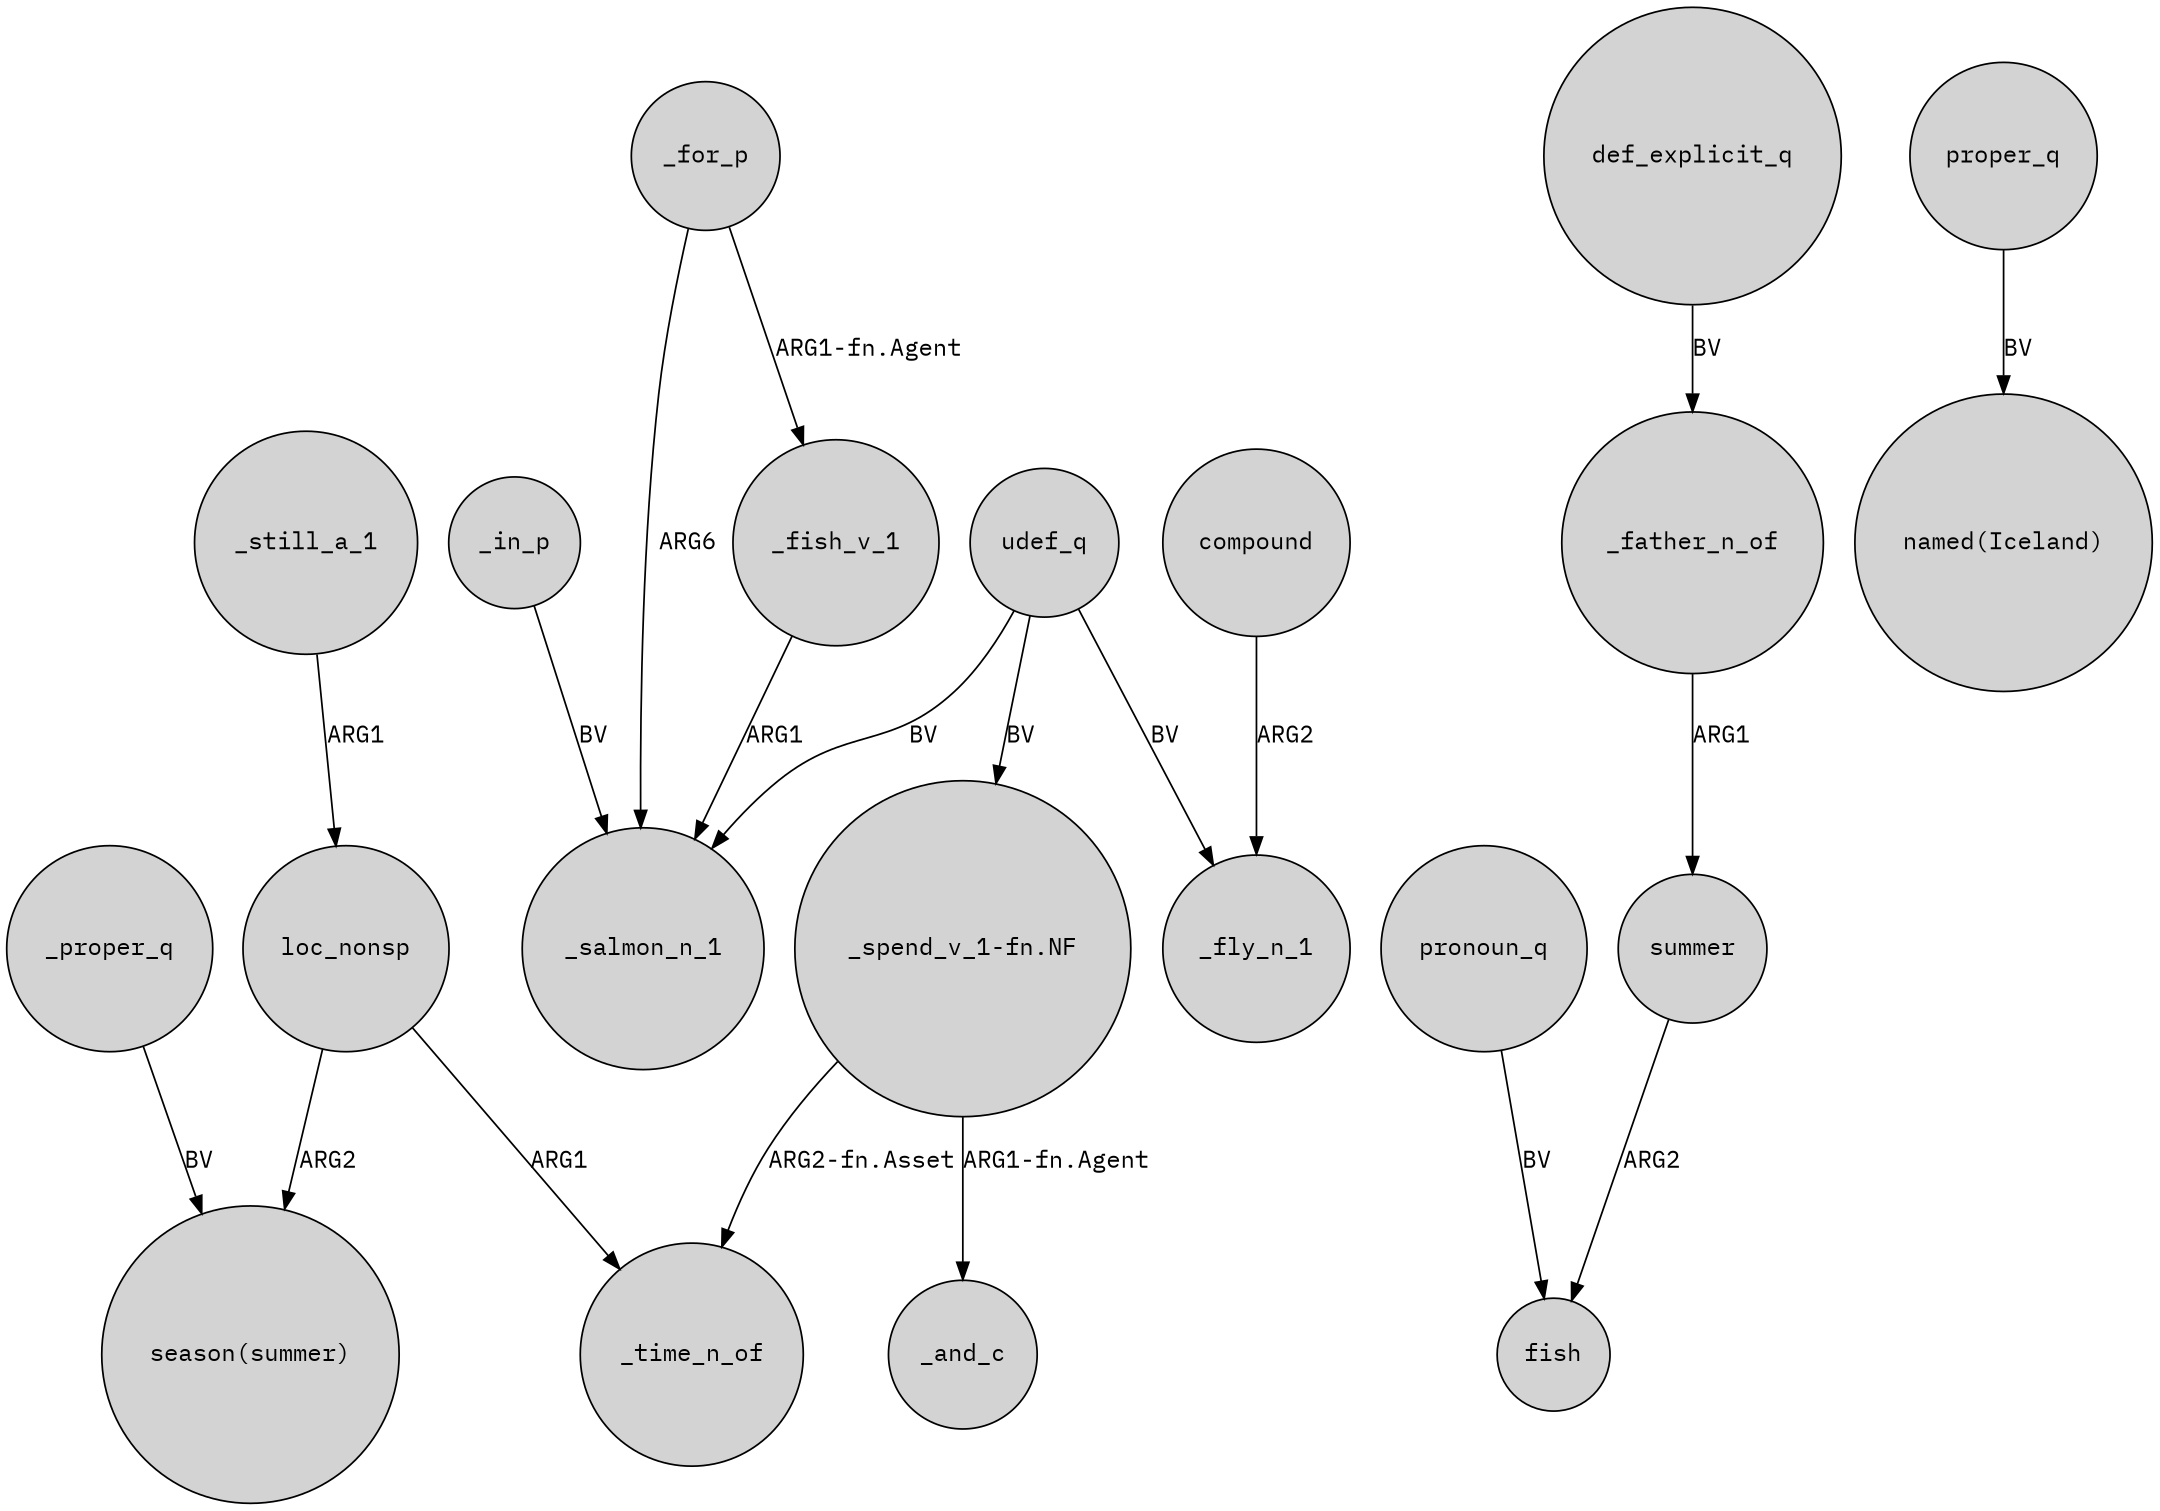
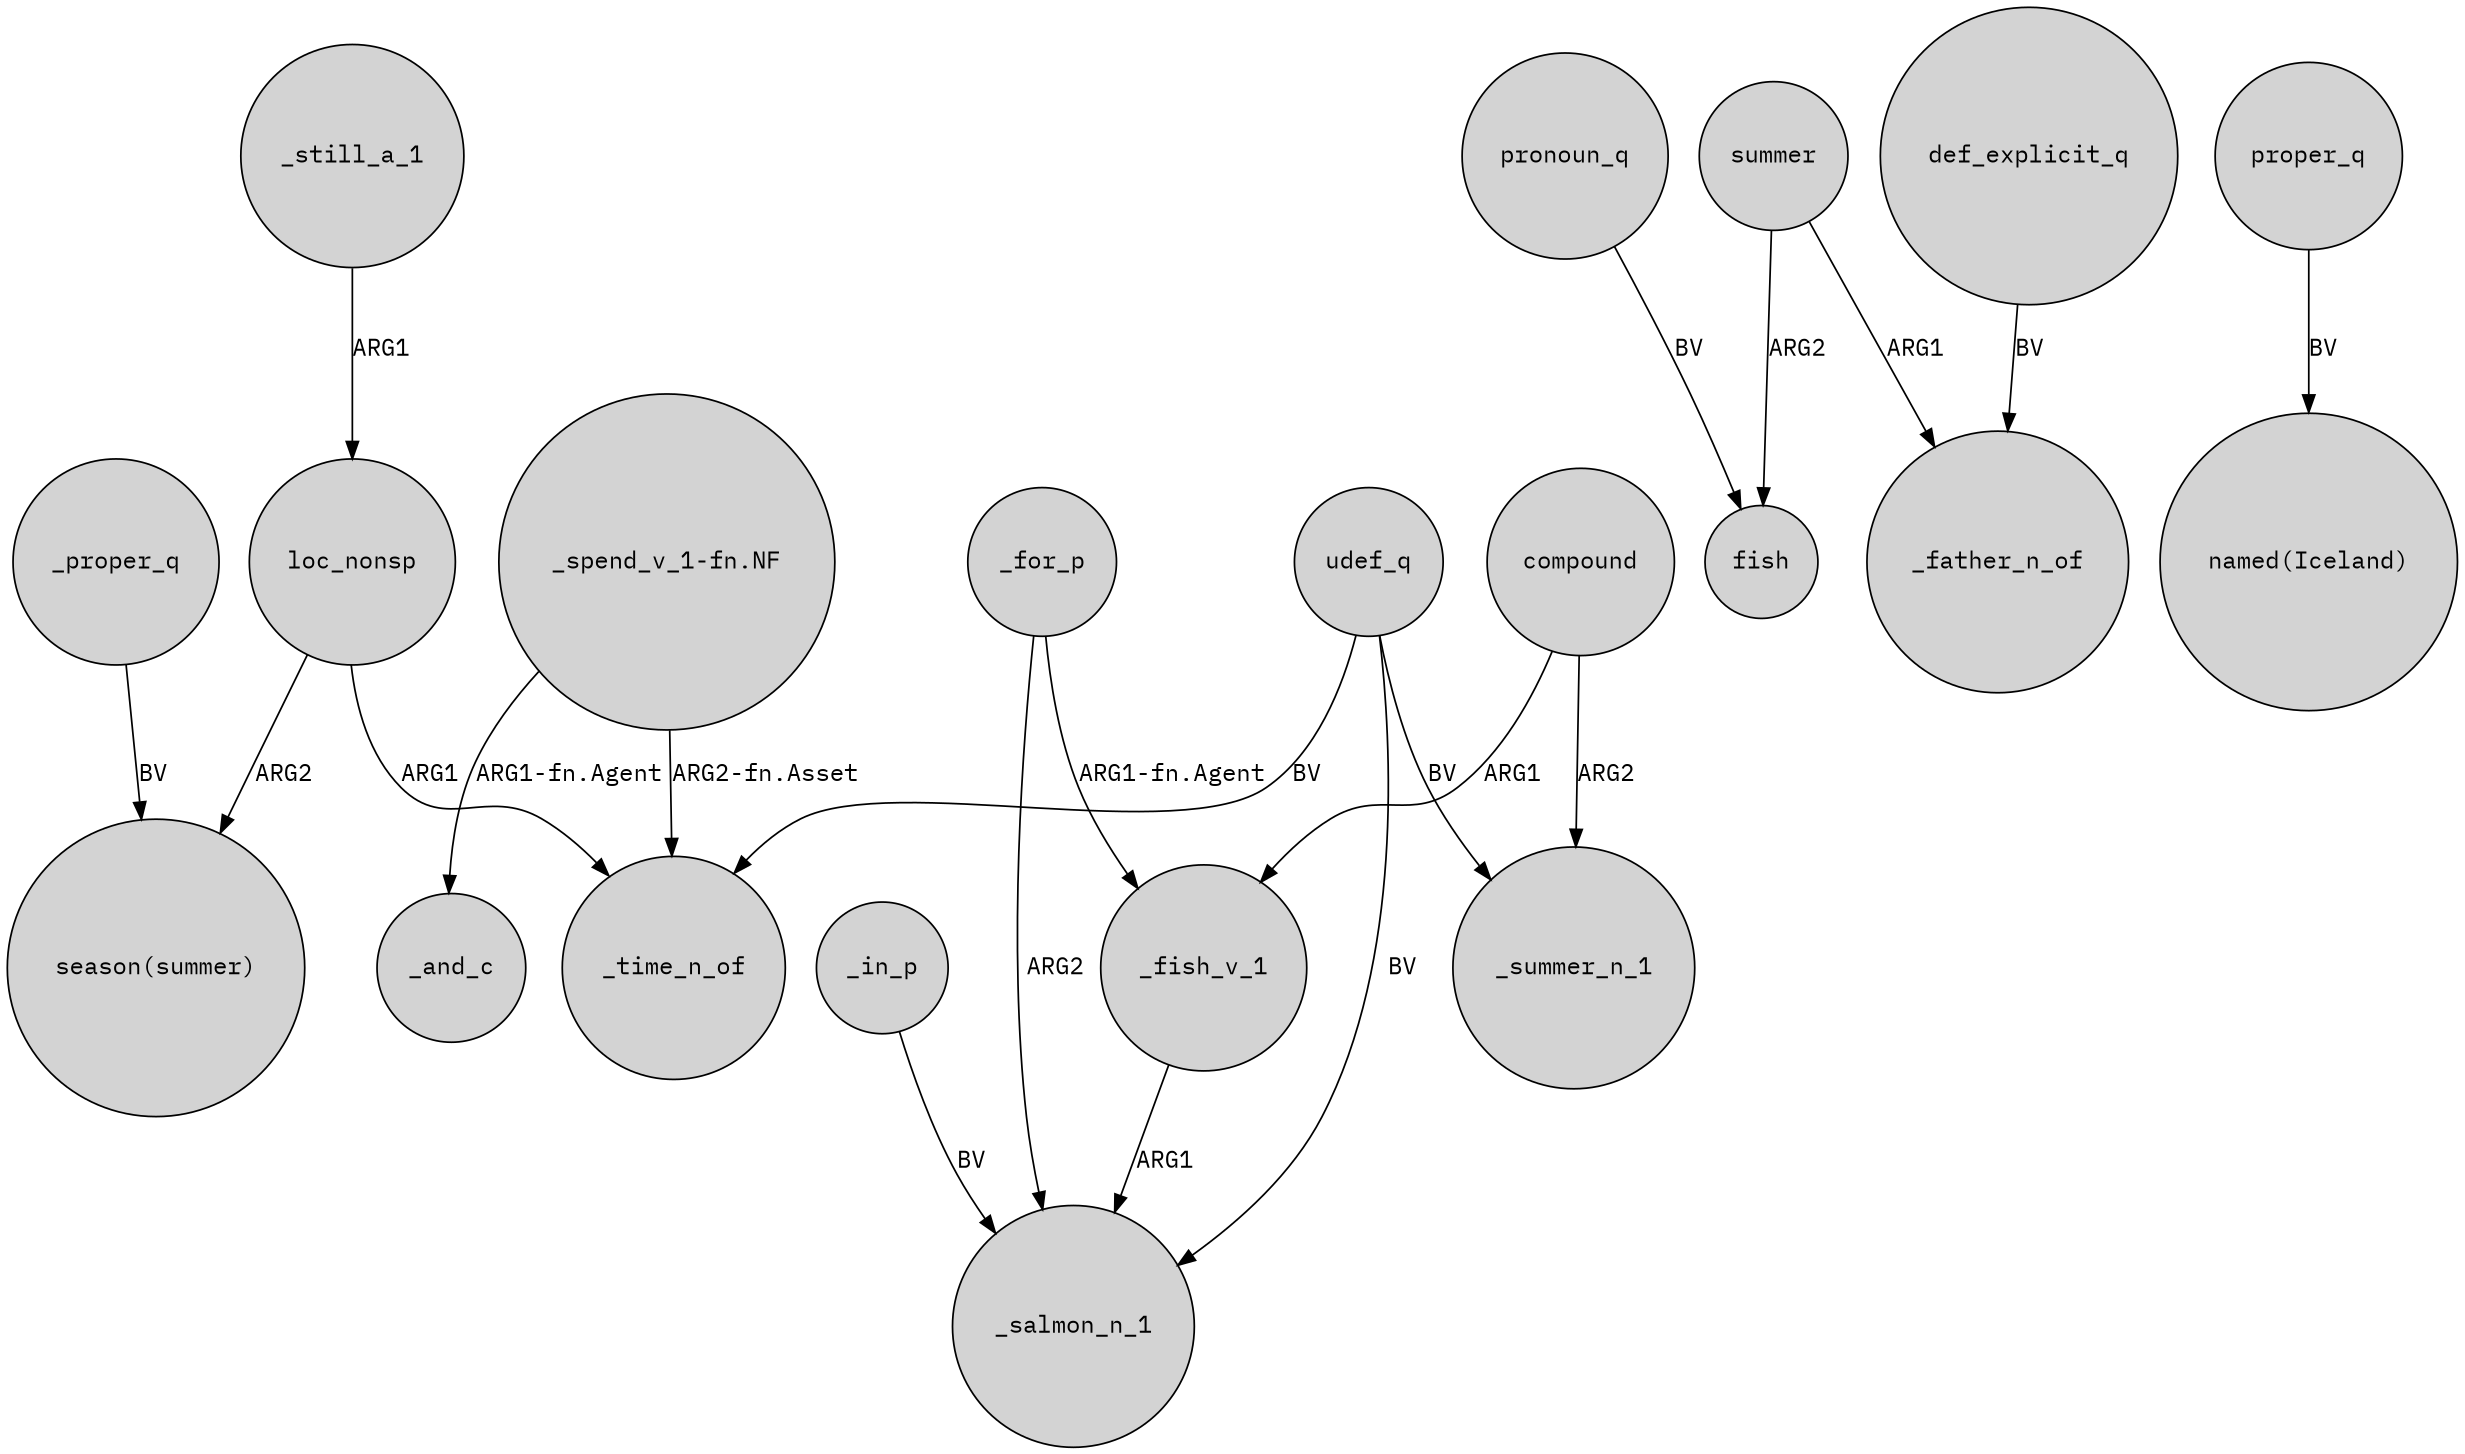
edge "_for_p" -> "_salmon_n_1": label "ARG6" -> "ARG2"
edge "udef_q" -> "_spend_v_1-fn.NF": now "udef_q" -> "_time_n_of"
edge "_father_n_of" -> "summer": reversed
edge "compound" -> "_fish_v_1": added, label "ARG1"
node "_fly_n_1": label "_fly_n_1" -> "_summer_n_1"
